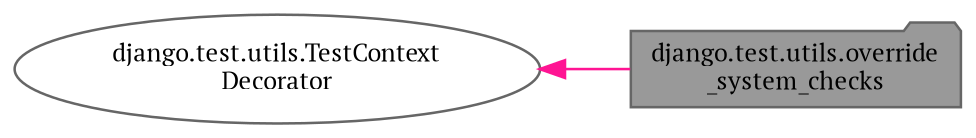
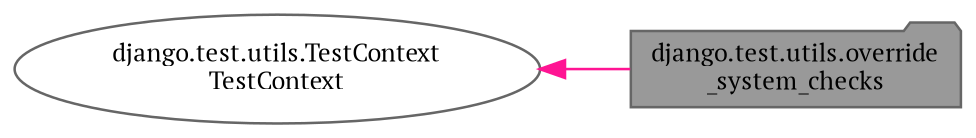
node "django.test.utils.TestContext Decorator": label "django.test.utils.TestContext Decorator" -> "django.test.utils.TestContext TestContext"
